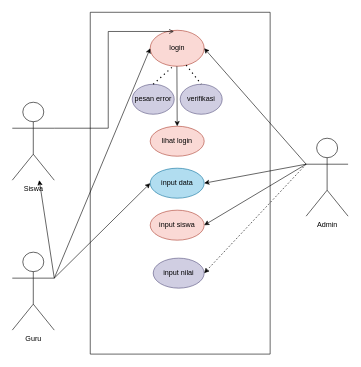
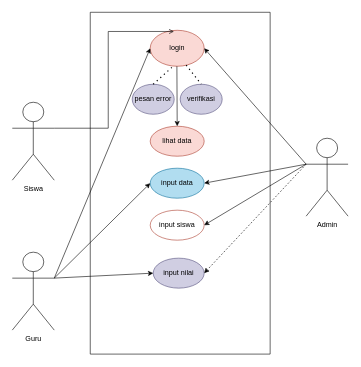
node "lihat login": label "lihat login" -> "lihat data"
node "input siswa": fillcolor #fad9d5 -> #ffffff
edge "Guru" -> "Siswa": now "Guru" -> "input nilai"
